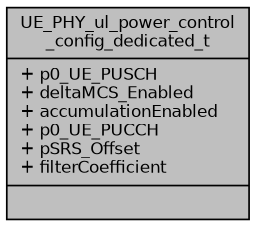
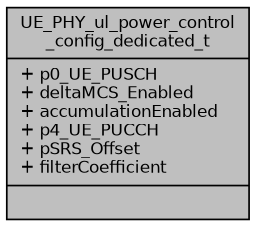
node "UE_PHY_ul_power_control": text "+ p0_UE_PUCCH" -> "+ p4_UE_PUCCH"
